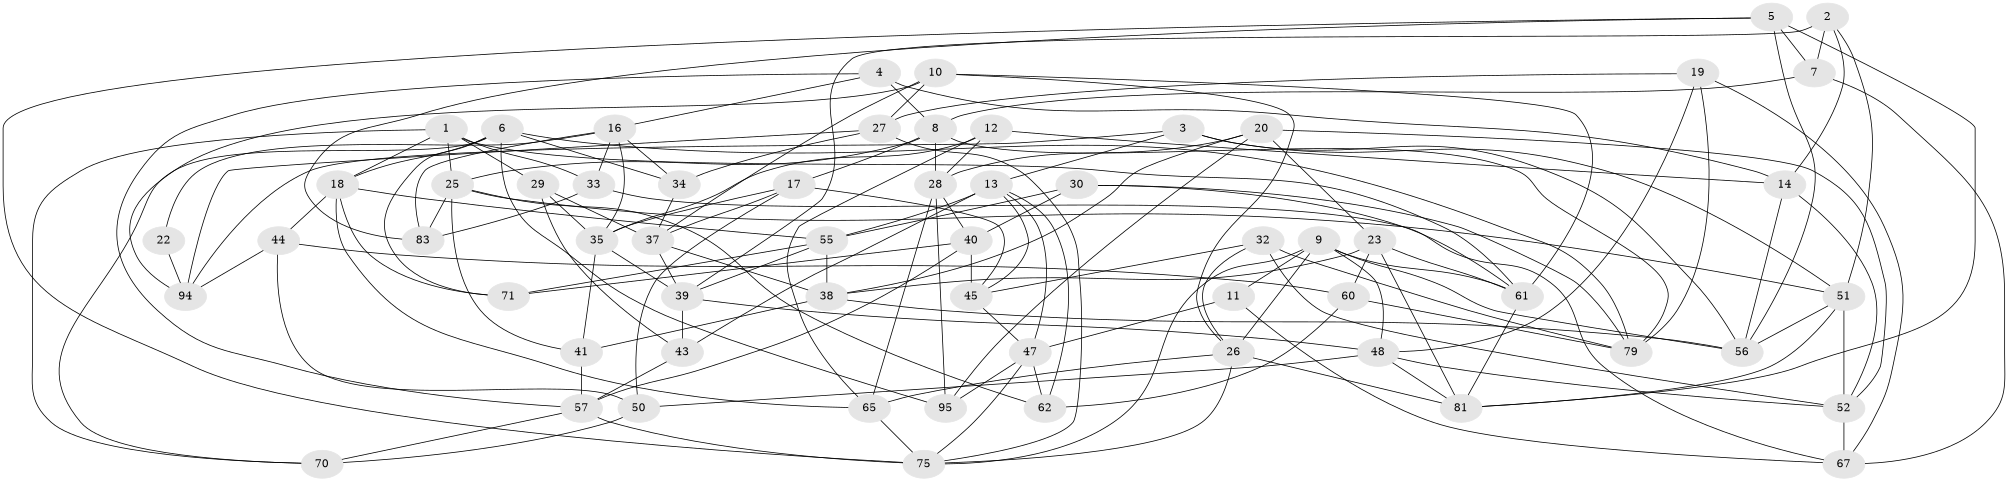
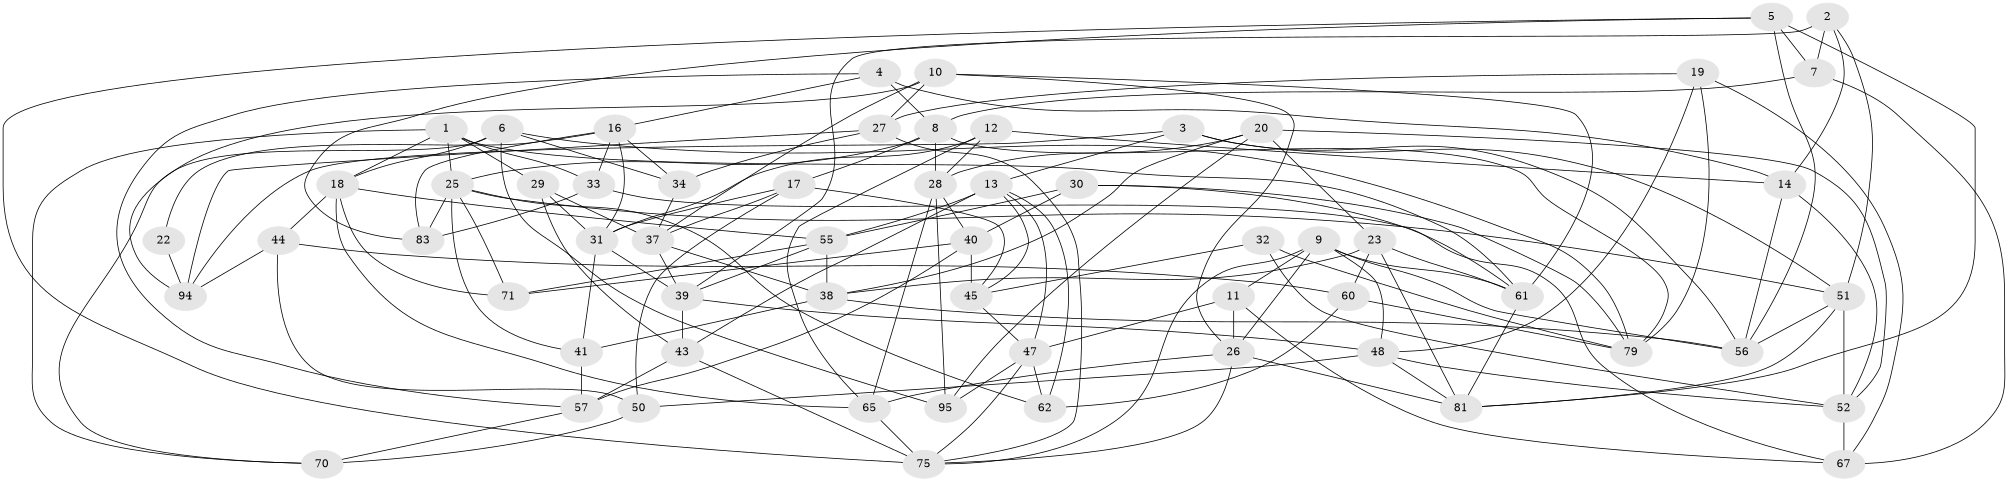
edge "6" -- "71": now "25" -- "71"
node "35": label "35" -> "31"
edge "32" -- "26": now "11" -- "26"
edge "57" -- "75": now "43" -- "75"
